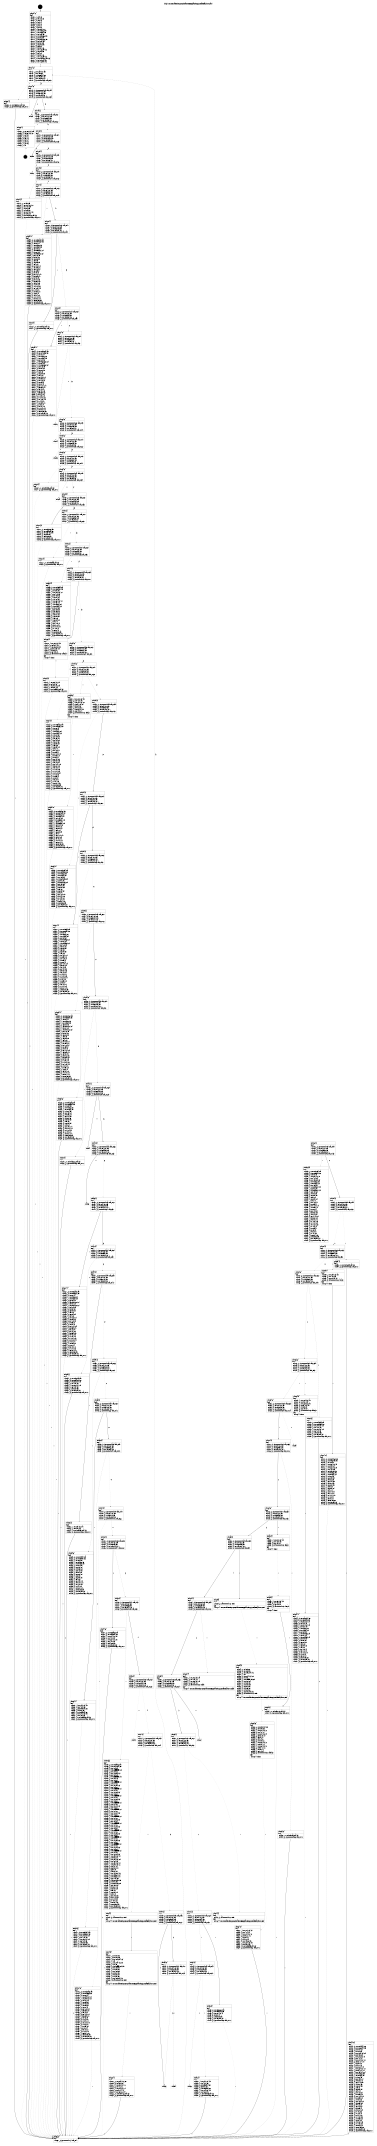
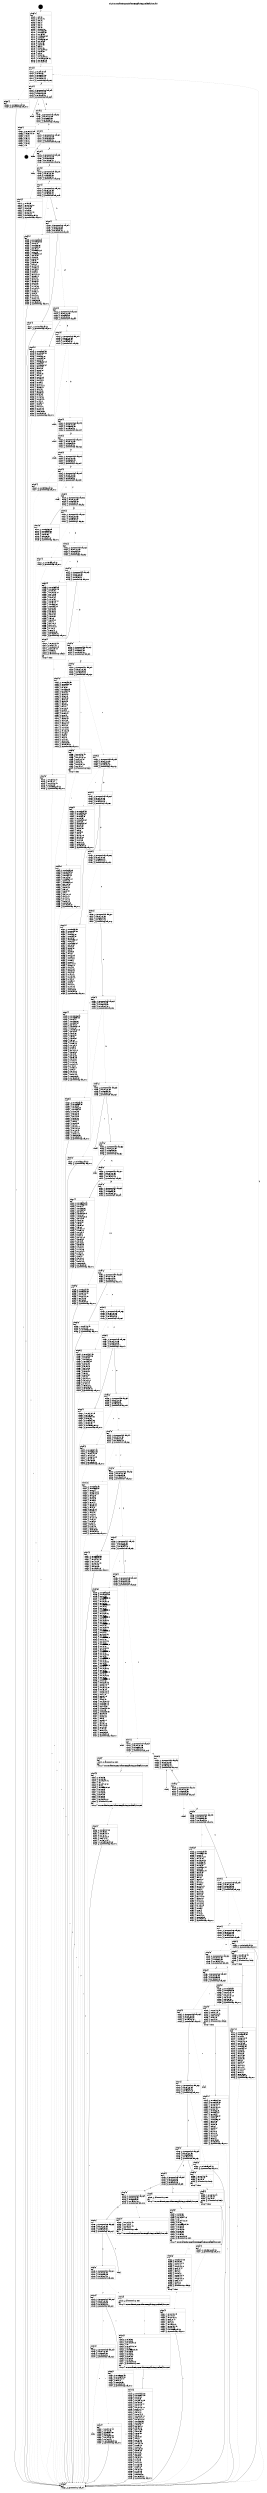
edge "0x401bac [28]" -> "0x402d03": now "0x401bac [28]" -> "0x401bc8 [28]"
node "0x402418 [52]": added
